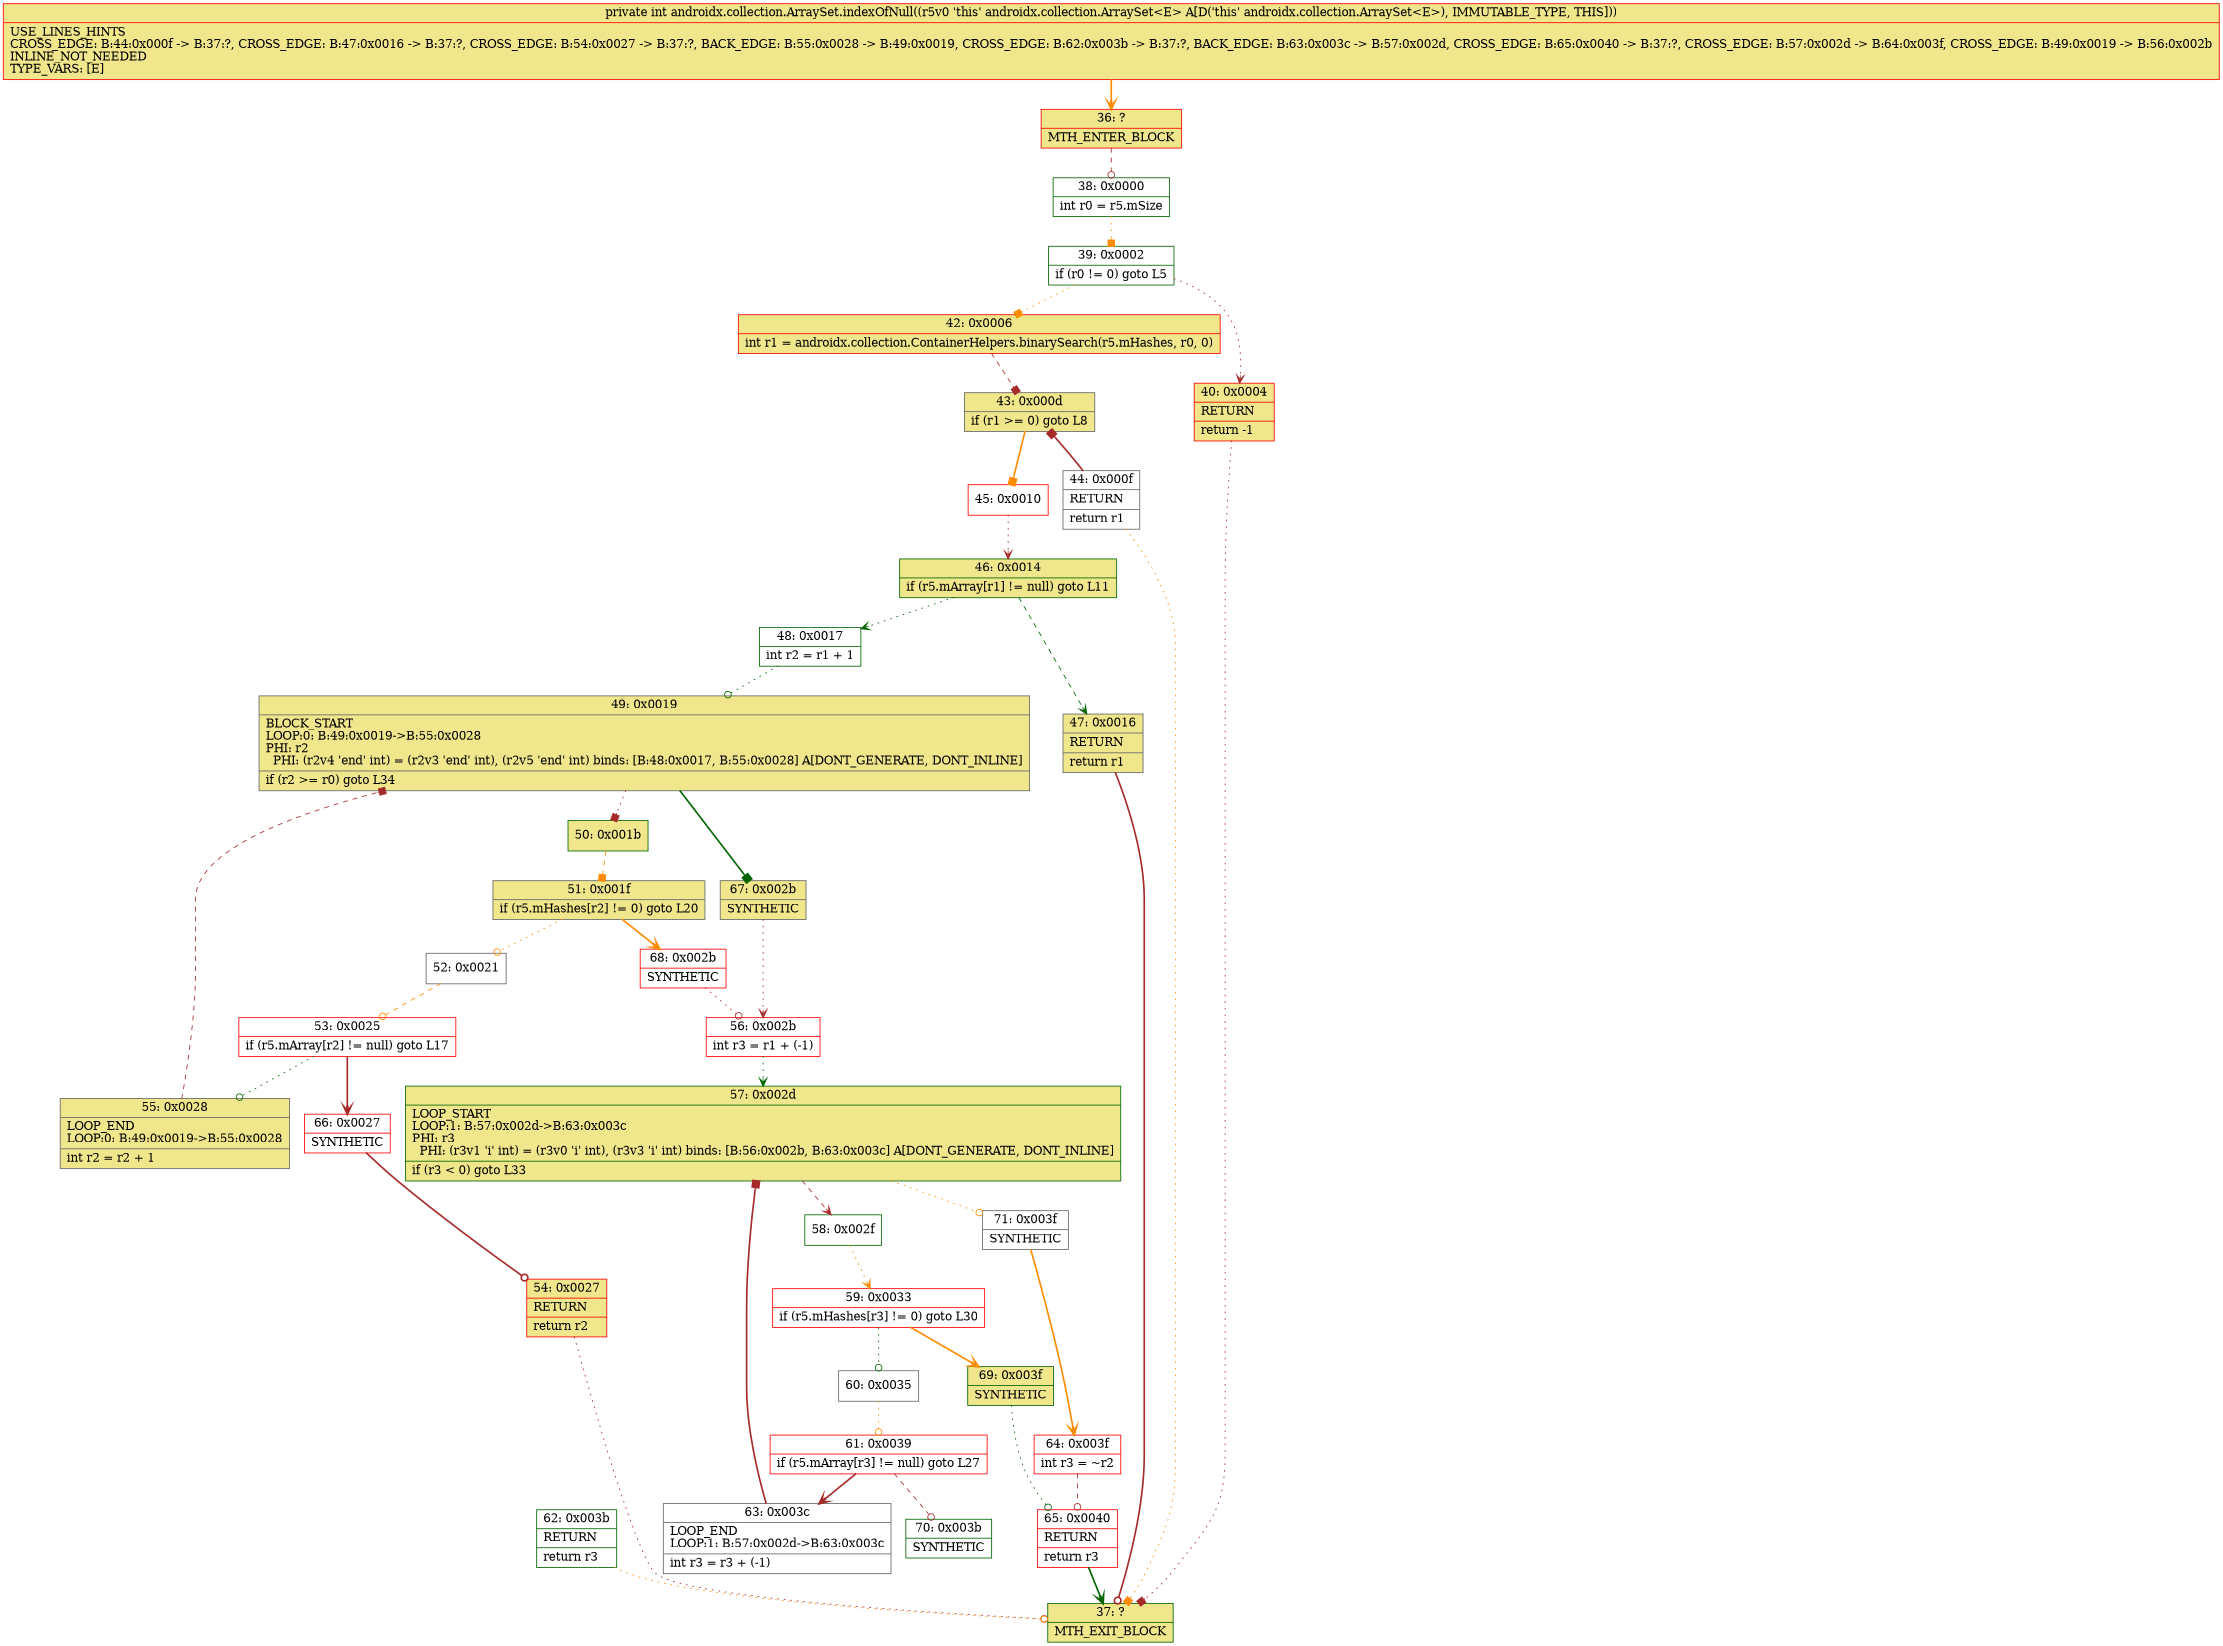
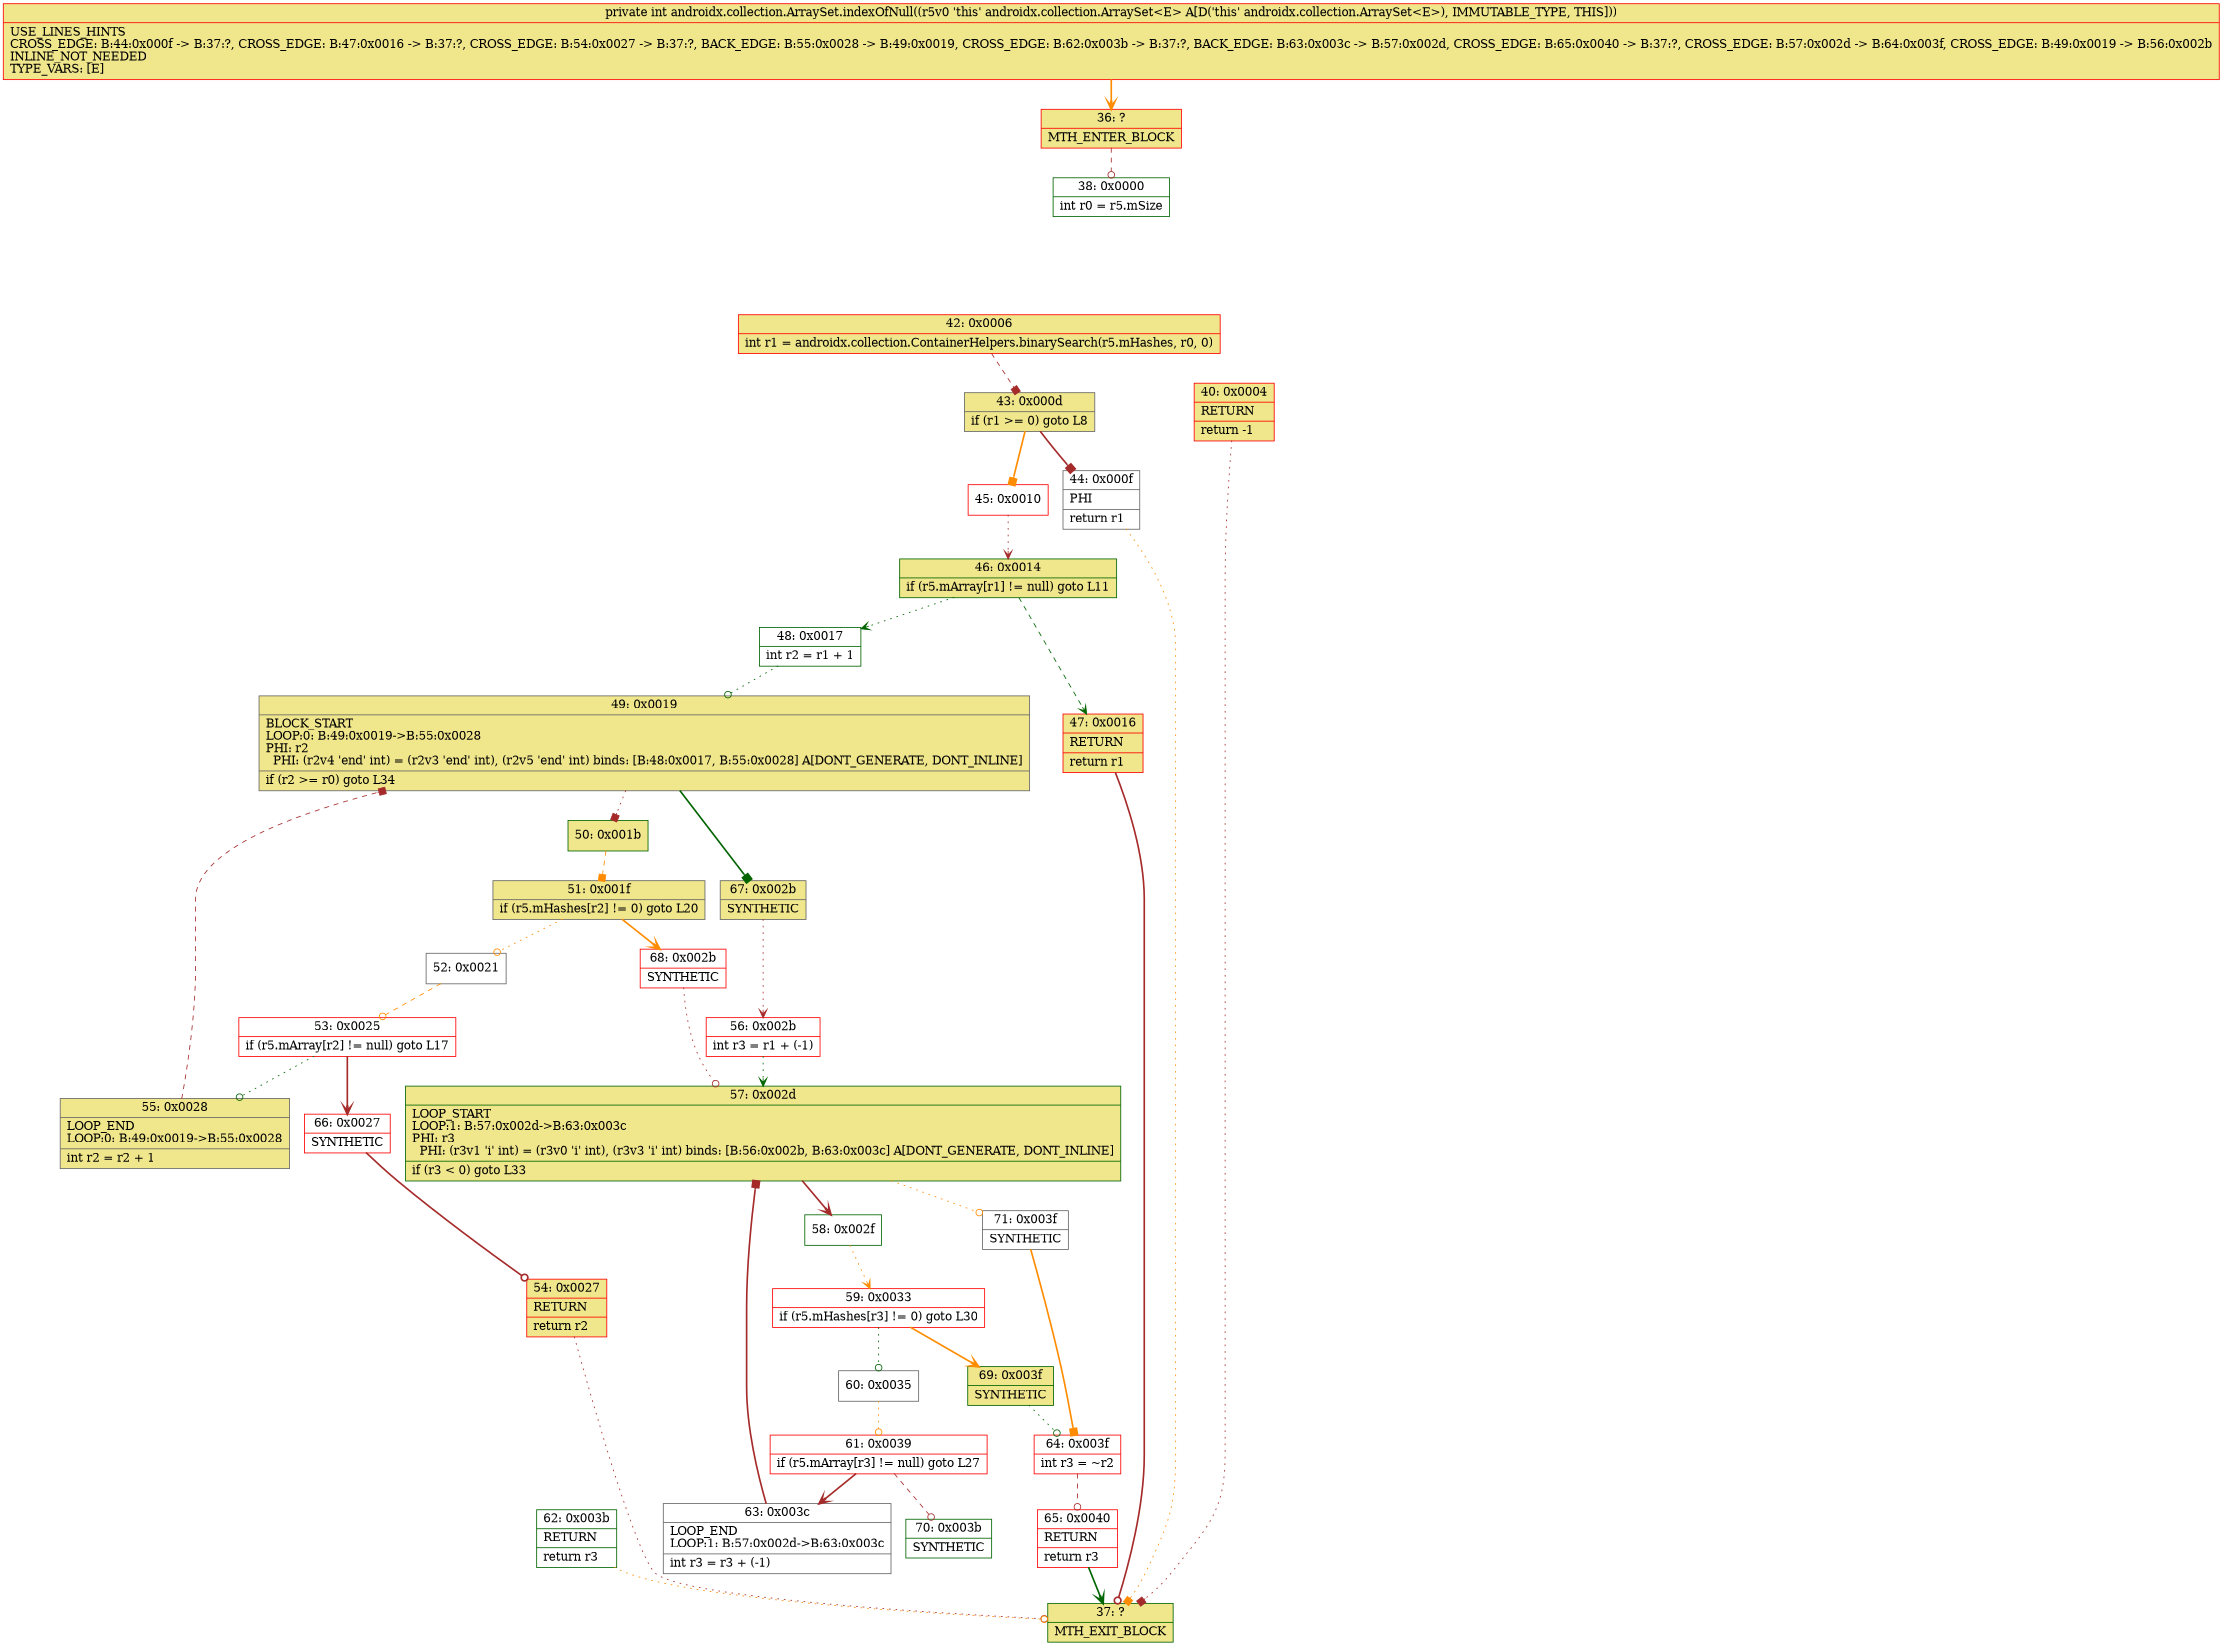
node "39: 0x0002": removed
edge "44: 0x000f" -> "43: 0x000d": reversed
node "44: 0x000f": text "RETURN" -> "PHI"
node "47: 0x0016": color gray40 -> red
edge "68: 0x002b" -> "56: 0x002b": now "68: 0x002b" -> "57: 0x002d"
edge "57: 0x002d" -> "58: 0x002f": style dashed -> bold
edge "71: 0x003f" -> "64: 0x003f": arrowhead vee -> box
edge "69: 0x003f" -> "65: 0x0040": now "69: 0x003f" -> "64: 0x003f"
